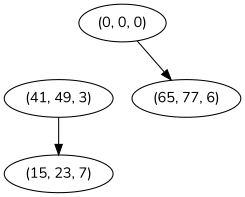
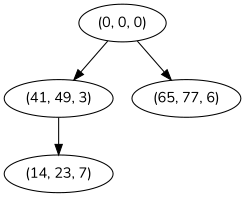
edge "(0, 0, 0)" -> "(41, 49, 3)": added
node "(15, 23, 7)": label "(15, 23, 7)" -> "(14, 23, 7)"
